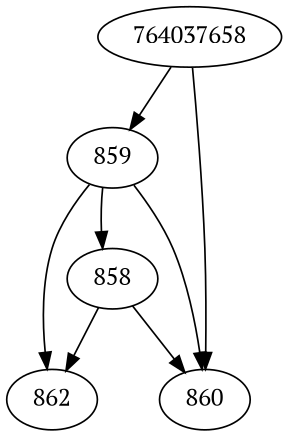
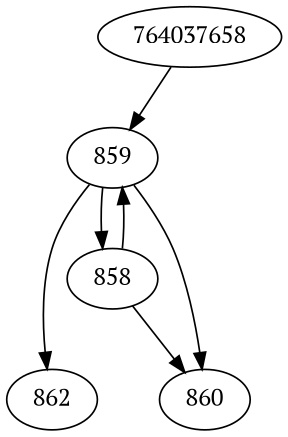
edge "764037658" -> "860": removed
edge "858" -> "862": now "858" -> "859"
